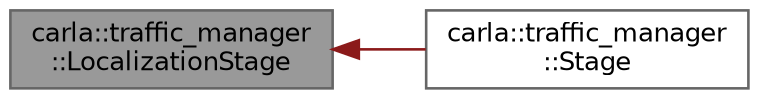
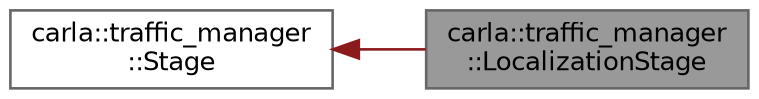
edge "carla::traffic_manager ::Stage" -> "carla::traffic_manager ::LocalizationStage": reversed
